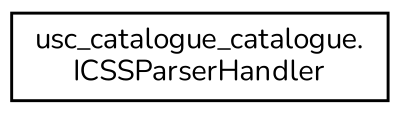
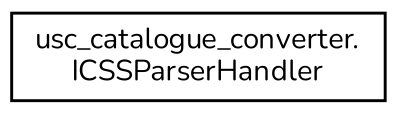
node "usc_catalogue_catalogue. ICSSParserHandler": label "usc_catalogue_catalogue. ICSSParserHandler" -> "usc_catalogue_converter. ICSSParserHandler"
